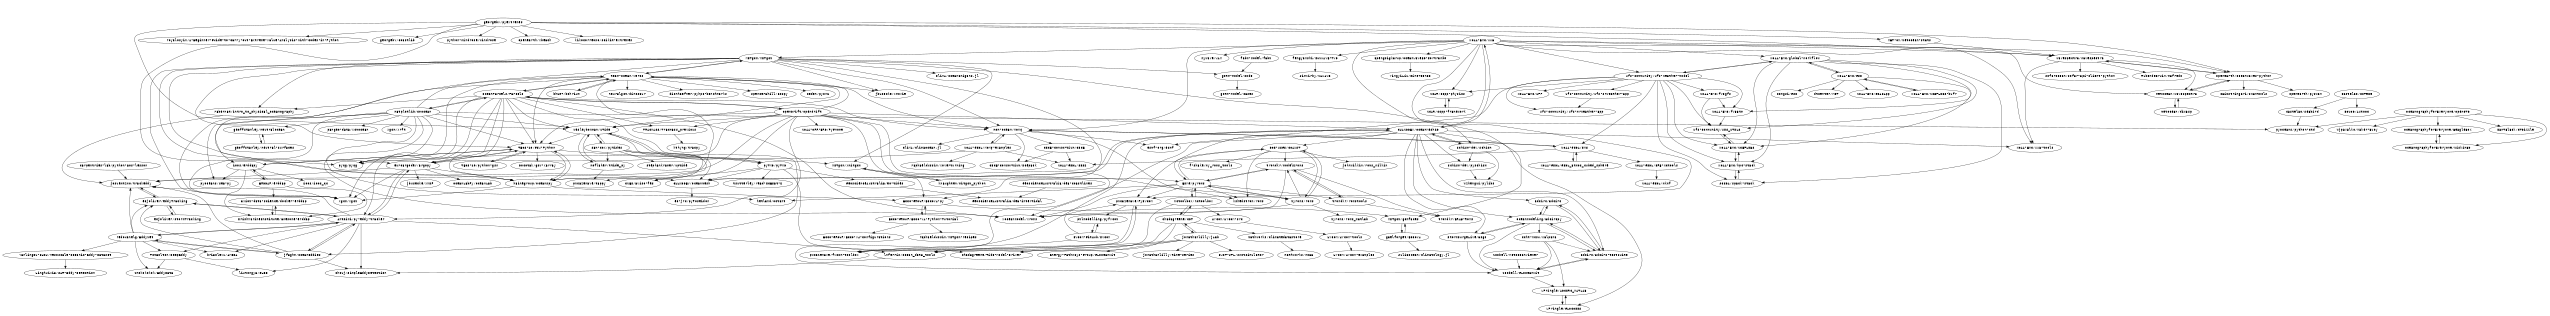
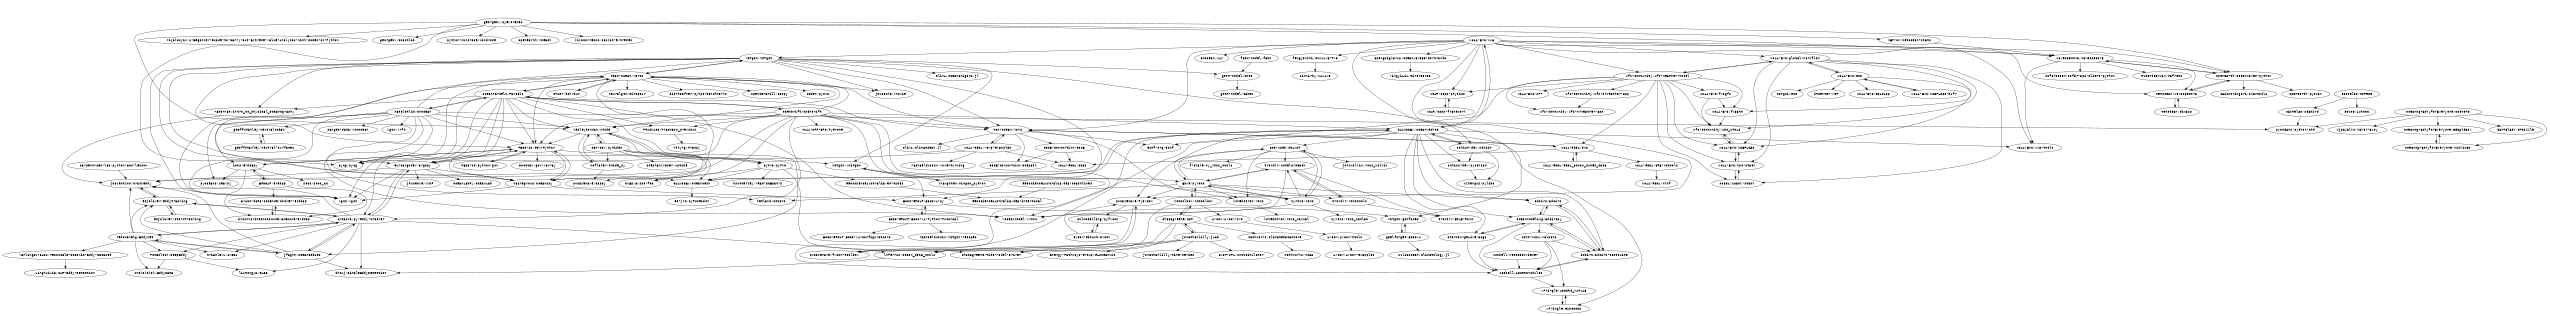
node "mywave/WAM": label "mywave/WAM" -> "cmocean/WAM"
node "trondkr/model2roms": label "trondkr/model2roms" -> "trondkr/model2xbeach"
node "NOAA-GFDL/GFDL_atmos_cubed_sphere": label "NOAA-GFDL/GFDL_atmos_cubed_sphere" -> "NOAA-GFDL/GFDL_atmos_cubed_data"
edge "ESMG/pyroms" -> "xoceanmodel/xroms": now "ESMG/pyroms" -> "adcirc/adcirc"
node "kshedstrom/roms_manual": added
edge "FVCOM-GitHub/FVCOM" -> "pwcazenave/fvcom-toolbox": removed
node "zcobell/GLOceanKit": label "zcobell/GLOceanKit" -> "zcobell/ADCIRCModules"
